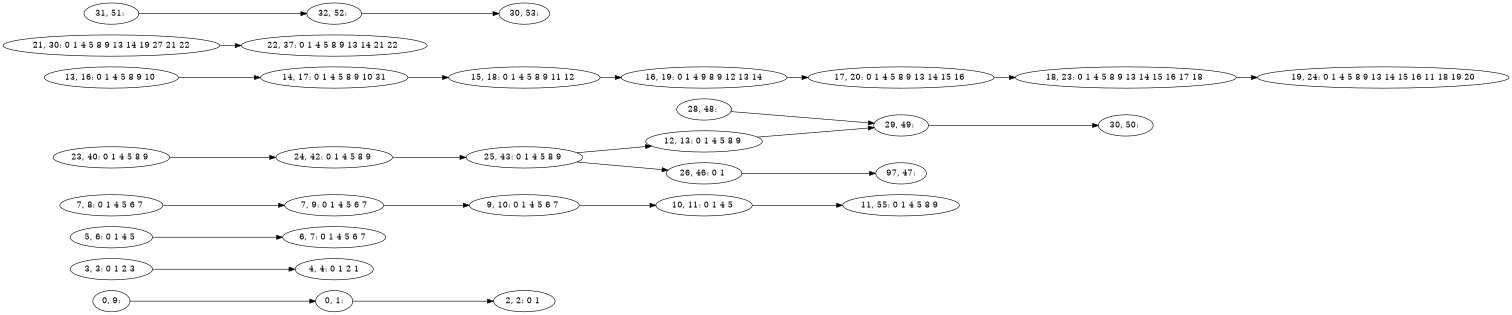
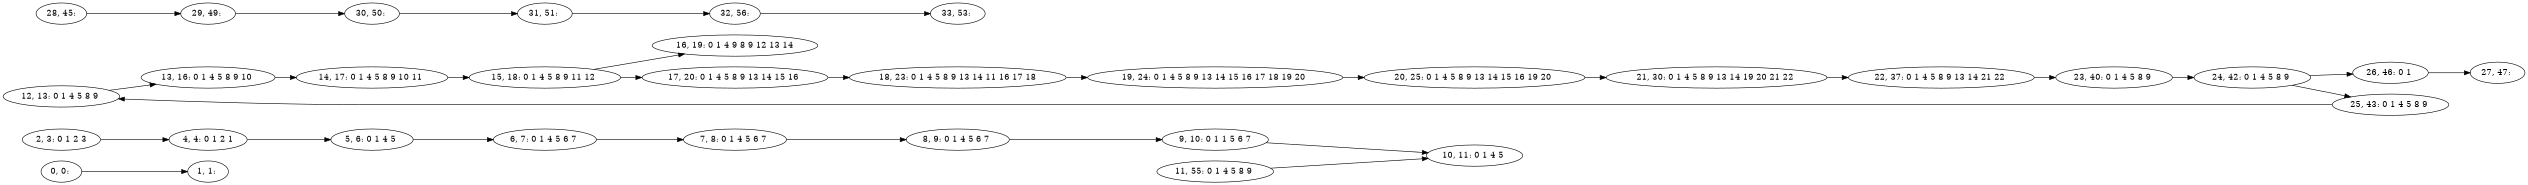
node "32, 52:": label "32, 52:" -> "32, 56:"
edge "30, 50:" -> "31, 51:": added
node "30, 53:": label "30, 53:" -> "33, 53:"
node "21, 30: 0 1 4 5 8 9 13 14 19 27 21 22": label "21, 30: 0 1 4 5 8 9 13 14 19 27 21 22" -> "21, 30: 0 1 4 5 8 9 13 14 19 20 21 22"
node "14, 17: 0 1 4 5 8 9 10 31": label "14, 17: 0 1 4 5 8 9 10 31" -> "14, 17: 0 1 4 5 8 9 10 11"
edge "16, 19: 0 1 4 9 8 9 12 13 14" -> "17, 20: 0 1 4 5 8 9 13 14 15 16": now "15, 18: 0 1 4 5 8 9 11 12" -> "17, 20: 0 1 4 5 8 9 13 14 15 16"
node "18, 23: 0 1 4 5 8 9 13 14 15 16 17 18": label "18, 23: 0 1 4 5 8 9 13 14 15 16 17 18" -> "18, 23: 0 1 4 5 8 9 13 14 11 16 17 18"
node "19, 24: 0 1 4 5 8 9 13 14 15 16 11 18 19 20": label "19, 24: 0 1 4 5 8 9 13 14 15 16 11 18 19 20" -> "19, 24: 0 1 4 5 8 9 13 14 15 16 17 18 19 20"
node "20, 25: 0 1 4 5 8 9 13 14 15 16 19 20": added
edge "22, 37: 0 1 4 5 8 9 13 14 21 22" -> "23, 40: 0 1 4 5 8 9": added
node "28, 48:": label "28, 48:" -> "28, 45:"
edge "12, 13: 0 1 4 5 8 9" -> "29, 49:": now "12, 13: 0 1 4 5 8 9" -> "13, 16: 0 1 4 5 8 9 10"
edge "4, 4: 0 1 2 1" -> "5, 6: 0 1 4 5": added
edge "6, 7: 0 1 4 5 6 7" -> "7, 8: 0 1 4 5 6 7": added
edge "25, 43: 0 1 4 5 8 9" -> "26, 46: 0 1": now "24, 42: 0 1 4 5 8 9" -> "26, 46: 0 1"
node "97, 47:": label "97, 47:" -> "27, 47:"
node "7, 9: 0 1 4 5 6 7": label "7, 9: 0 1 4 5 6 7" -> "8, 9: 0 1 4 5 6 7"
node "9, 10: 0 1 4 5 6 7": label "9, 10: 0 1 4 5 6 7" -> "9, 10: 0 1 1 5 6 7"
edge "10, 11: 0 1 4 5" -> "11, 55: 0 1 4 5 8 9": reversed
node "3, 3: 0 1 2 3": label "3, 3: 0 1 2 3" -> "2, 3: 0 1 2 3"
node "0, 9:": label "0, 9:" -> "0, 0:"
node "0, 1:": label "0, 1:" -> "1, 1:"
node "2, 2: 0 1": removed
